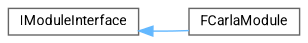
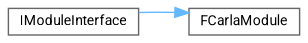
edge "FCarlaModule" -> "IModuleInterface": reversed
